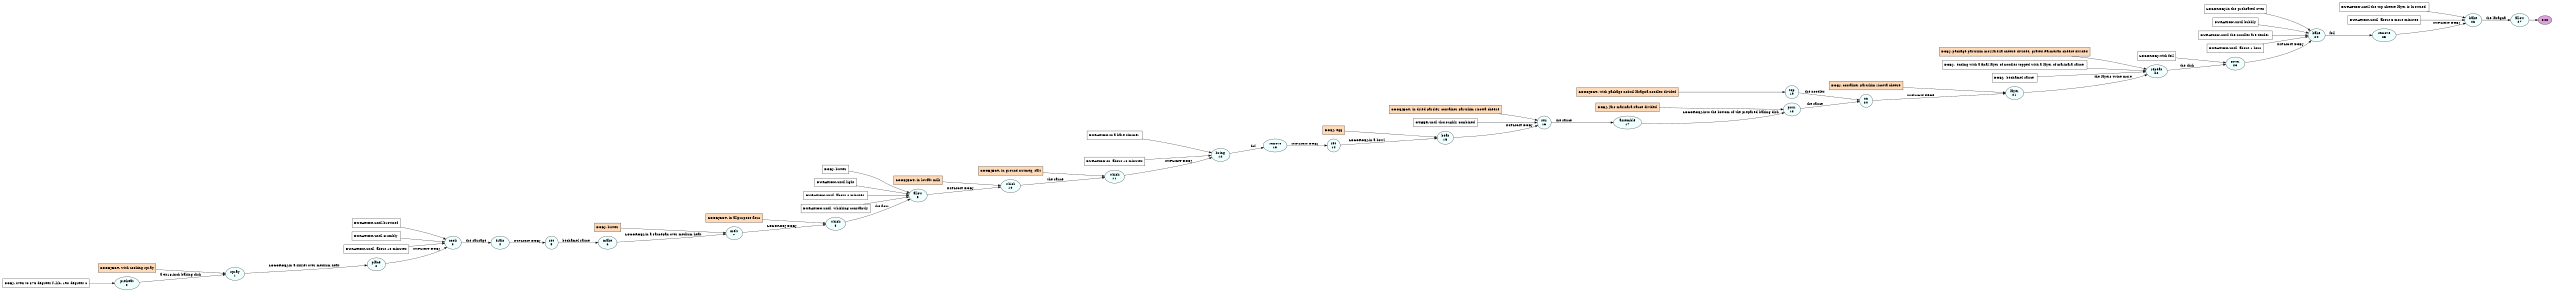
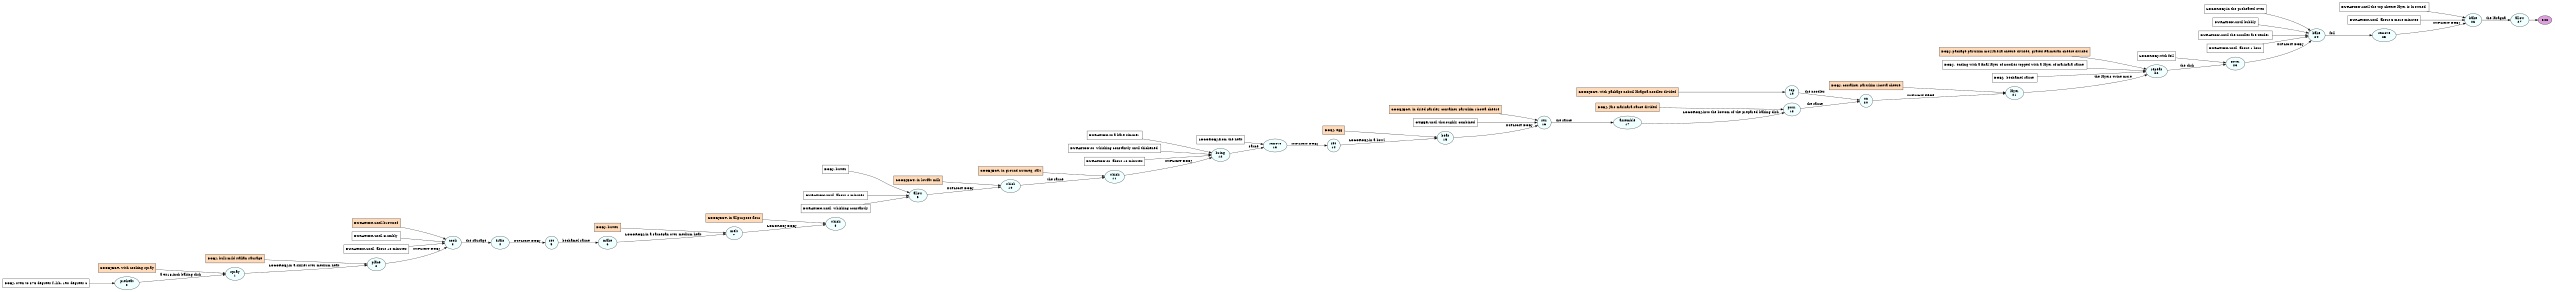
node "LOCOROBJ:from the heat": added
edge "bring 12" -> "remove 13": label "foil" -> "sauce"
node "DURATION:to  whisking constantly until thickened": added
node "DURATION:until light": removed
edge "whisk 8" -> "allow 9": removed, label "the flour"
node "DURATION:until browned": fillcolor white -> peachpuff
node "DOBJ: bulk mild Italian sausage": added
